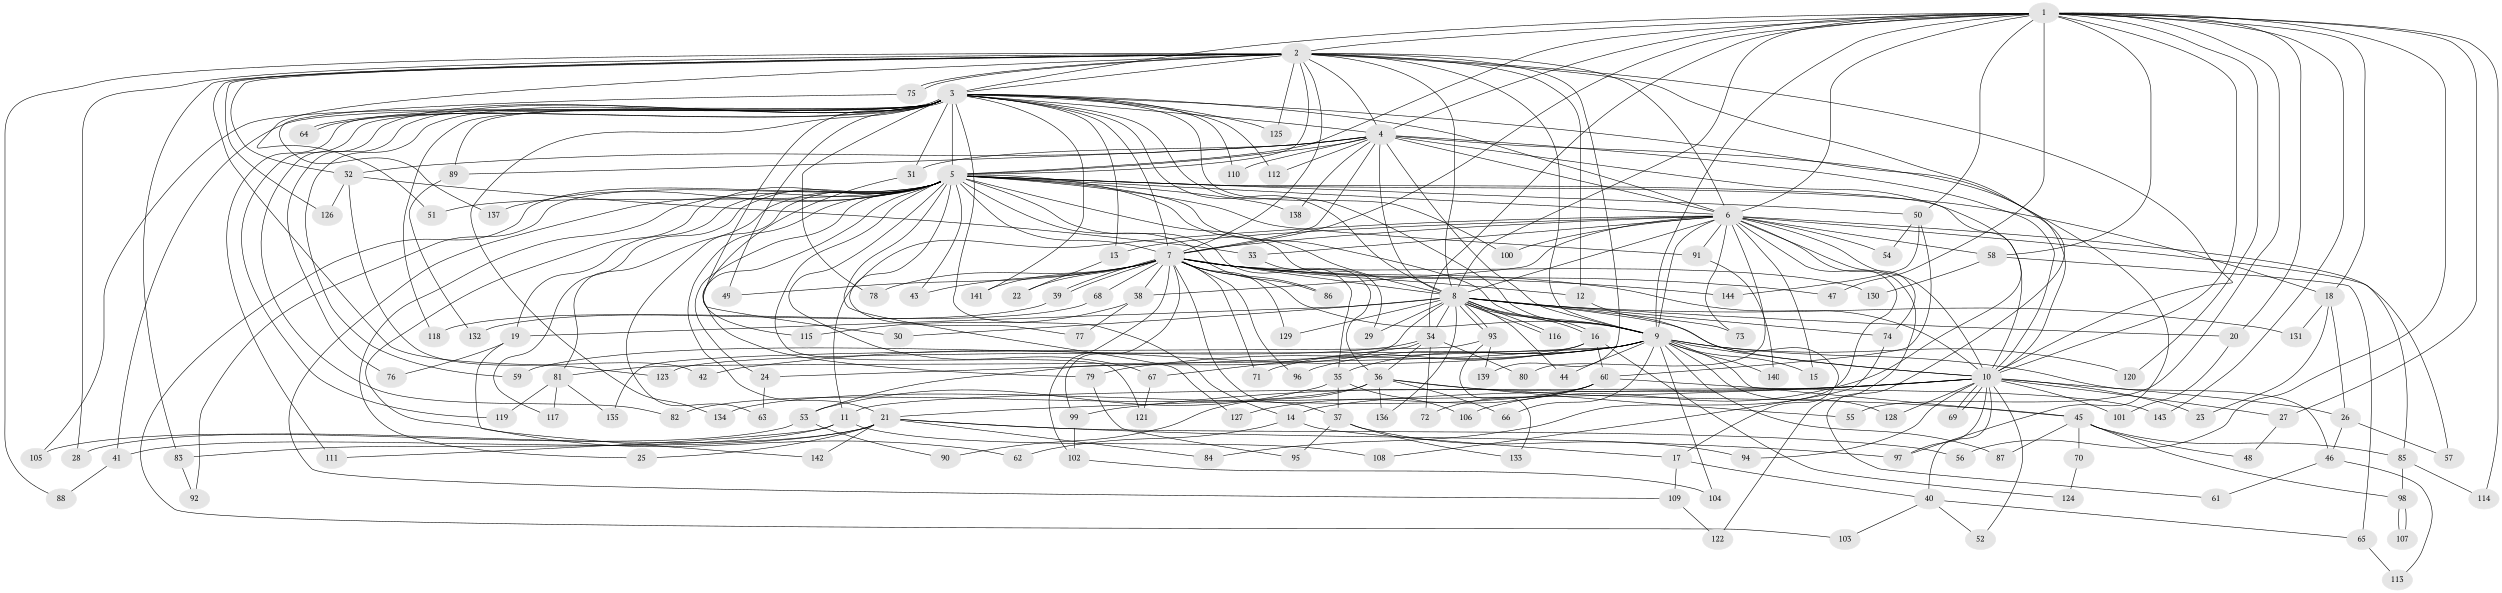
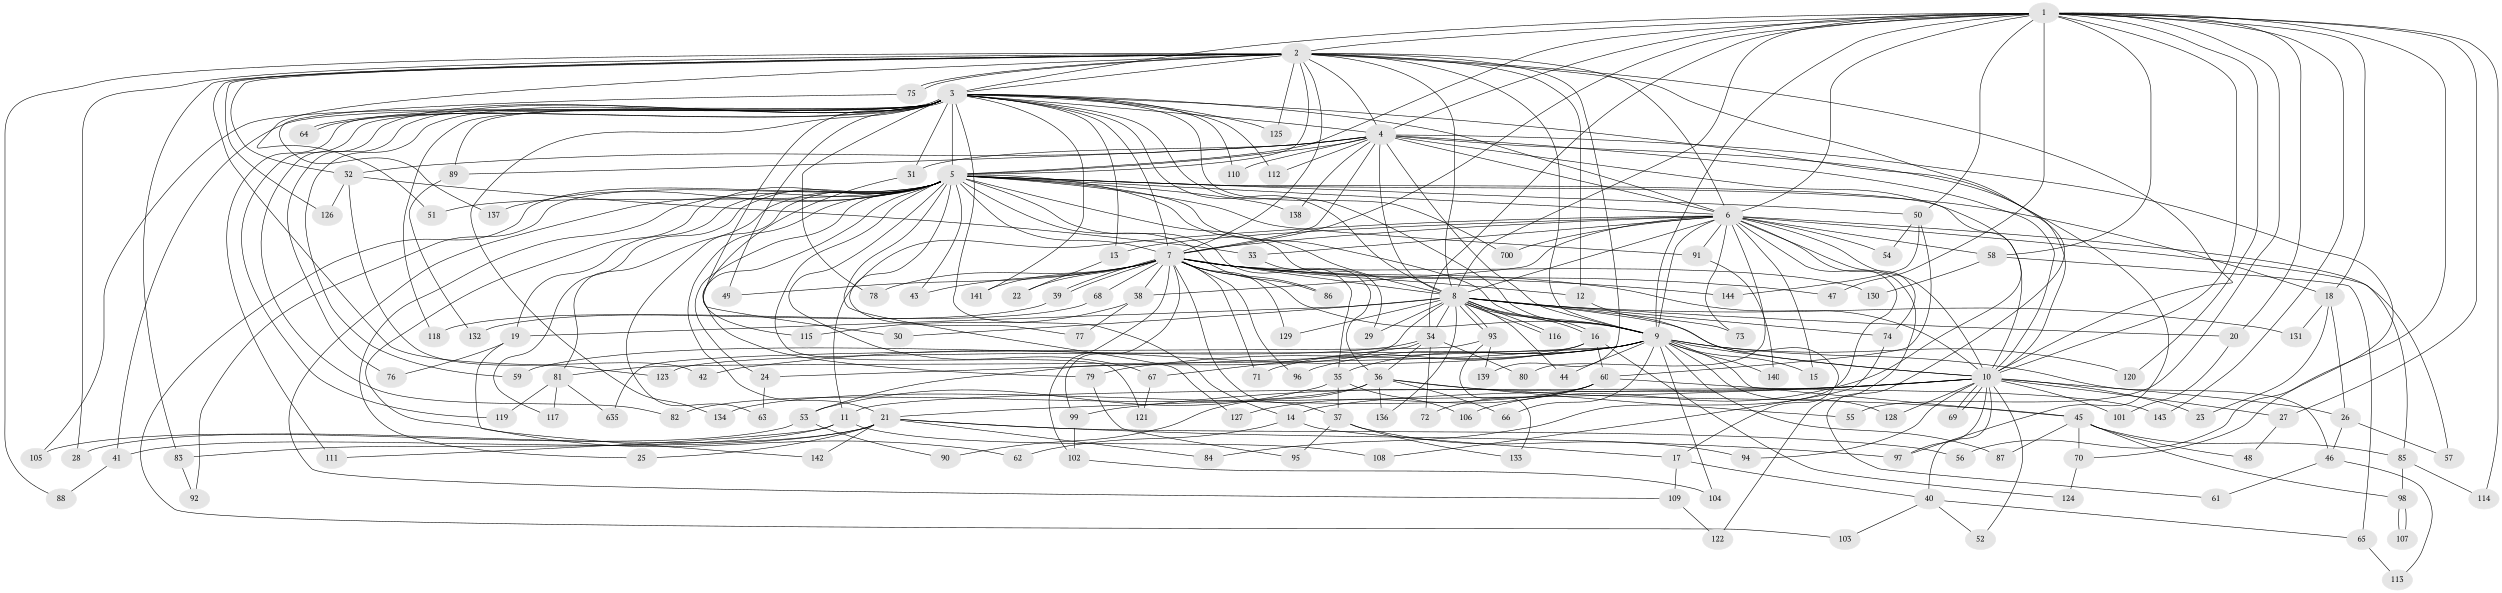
edge "4" -- "70": added
node "100": label "100" -> "700"
node "135": label "135" -> "635"
